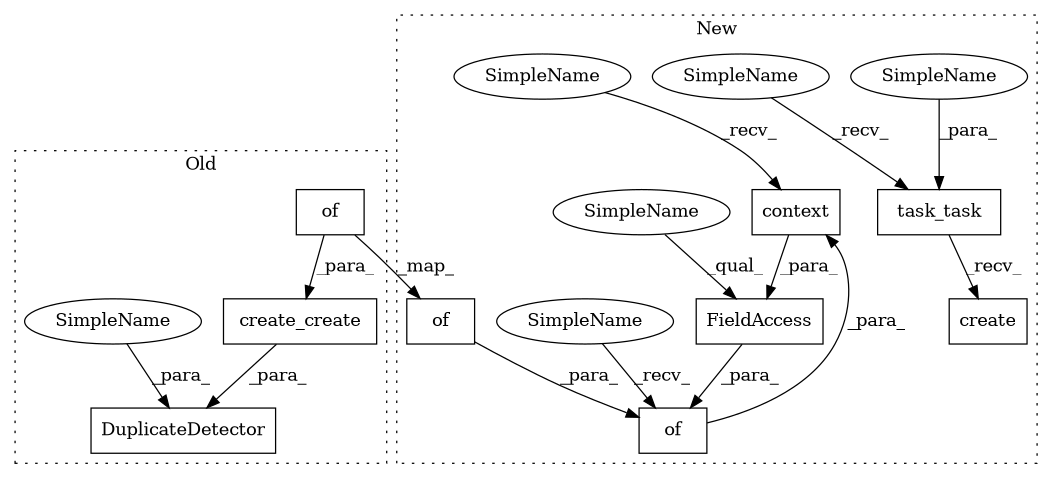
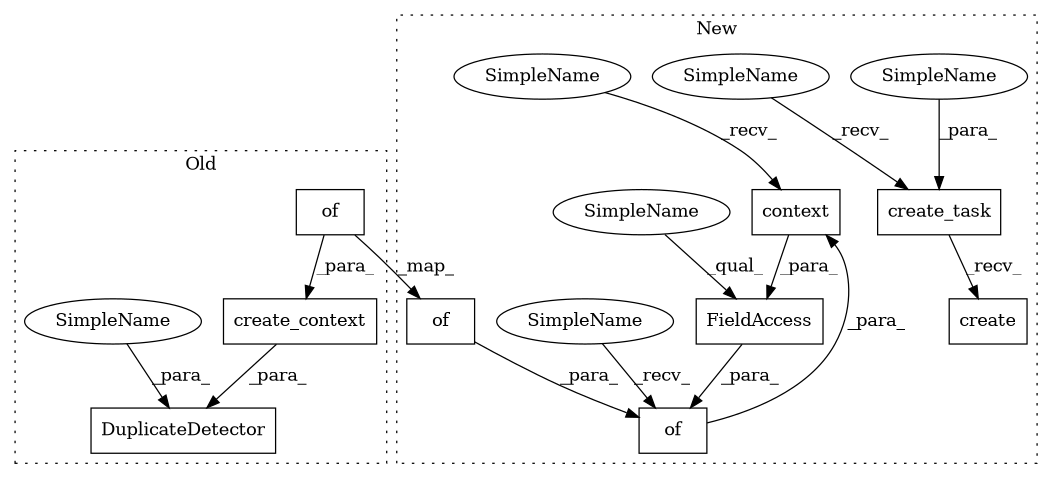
node "task_task": label "task_task" -> "create_task"
node "create_create": label "create_create" -> "create_context"
